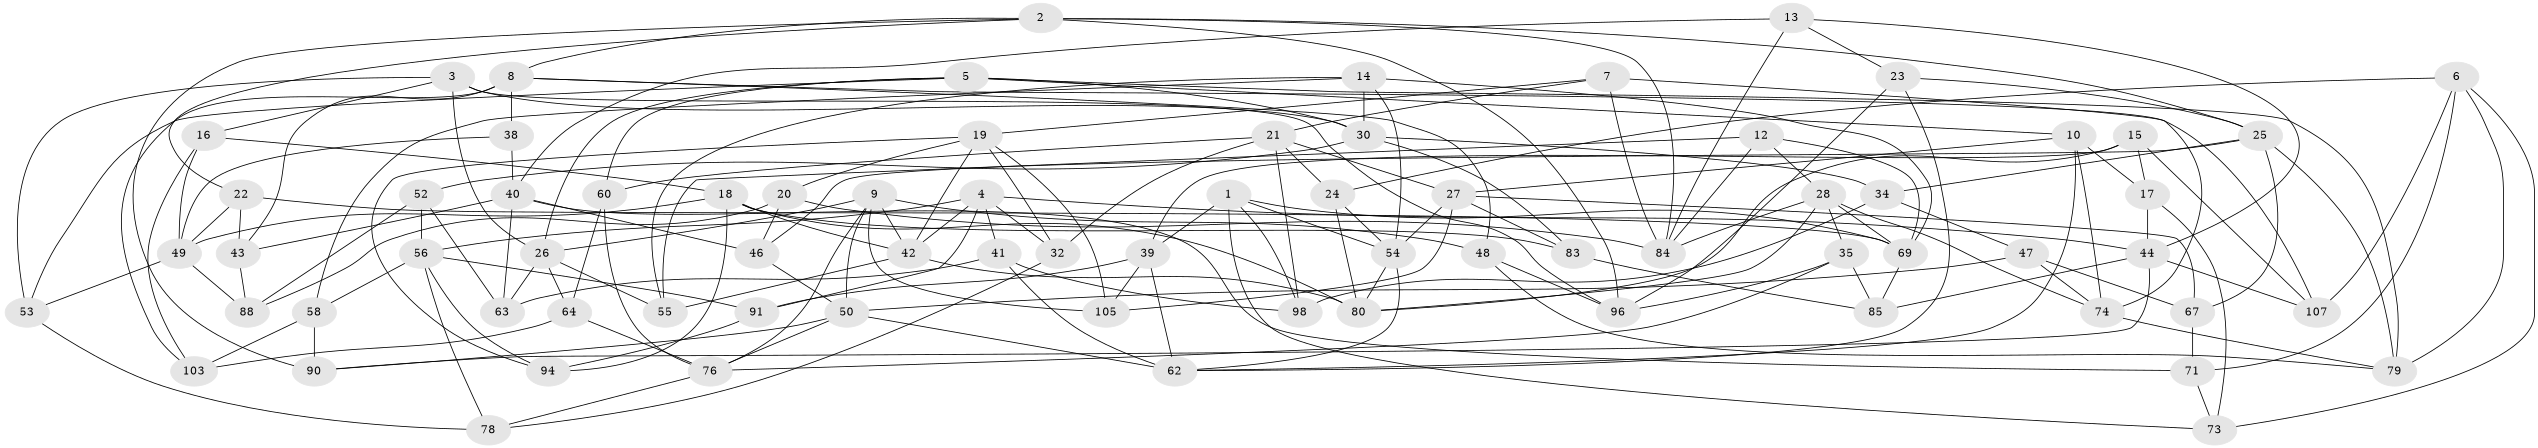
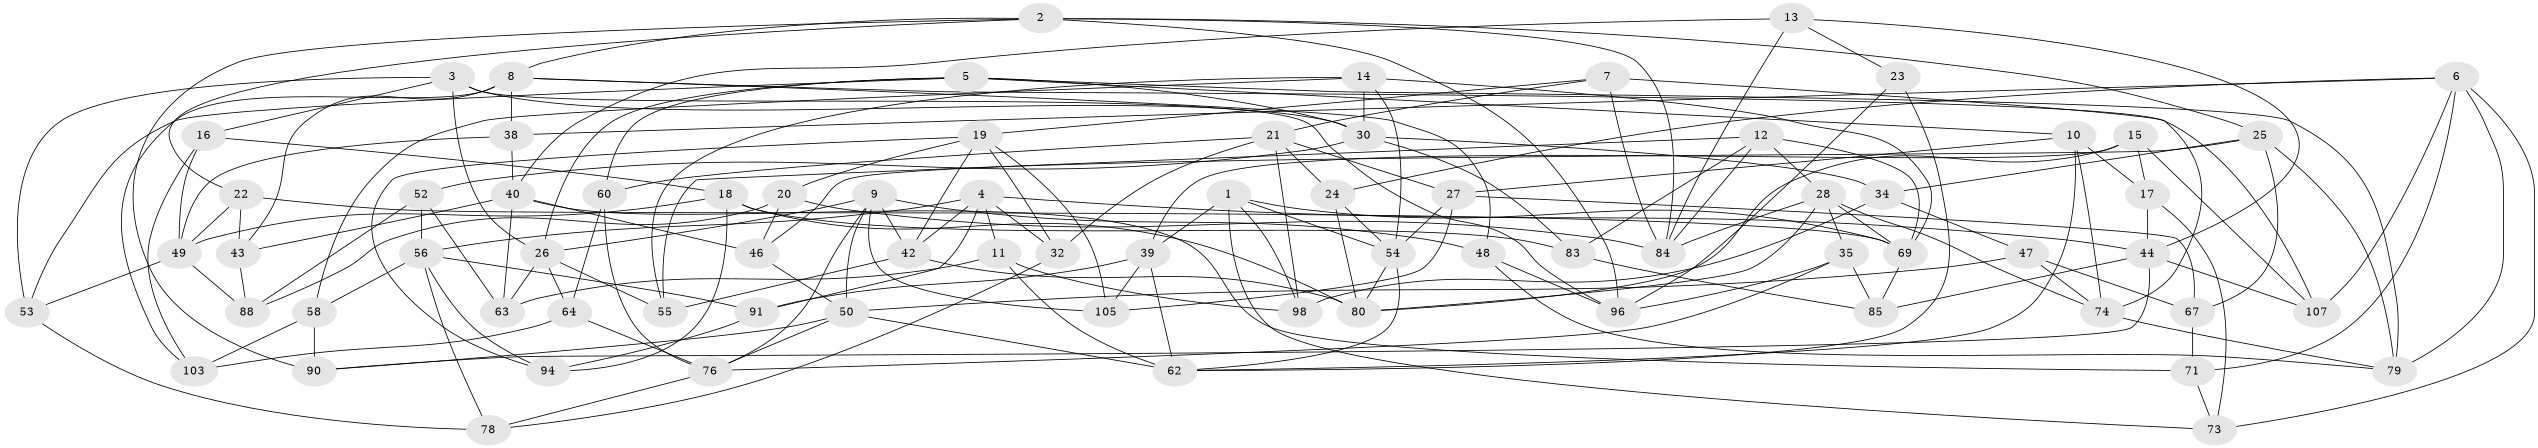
edge "23" -- "25": removed
edge "6" -- "38": added
edge "27" -- "83": now "12" -- "83"
edge "18" -- "42": removed
node "41": label "41" -> "11"
